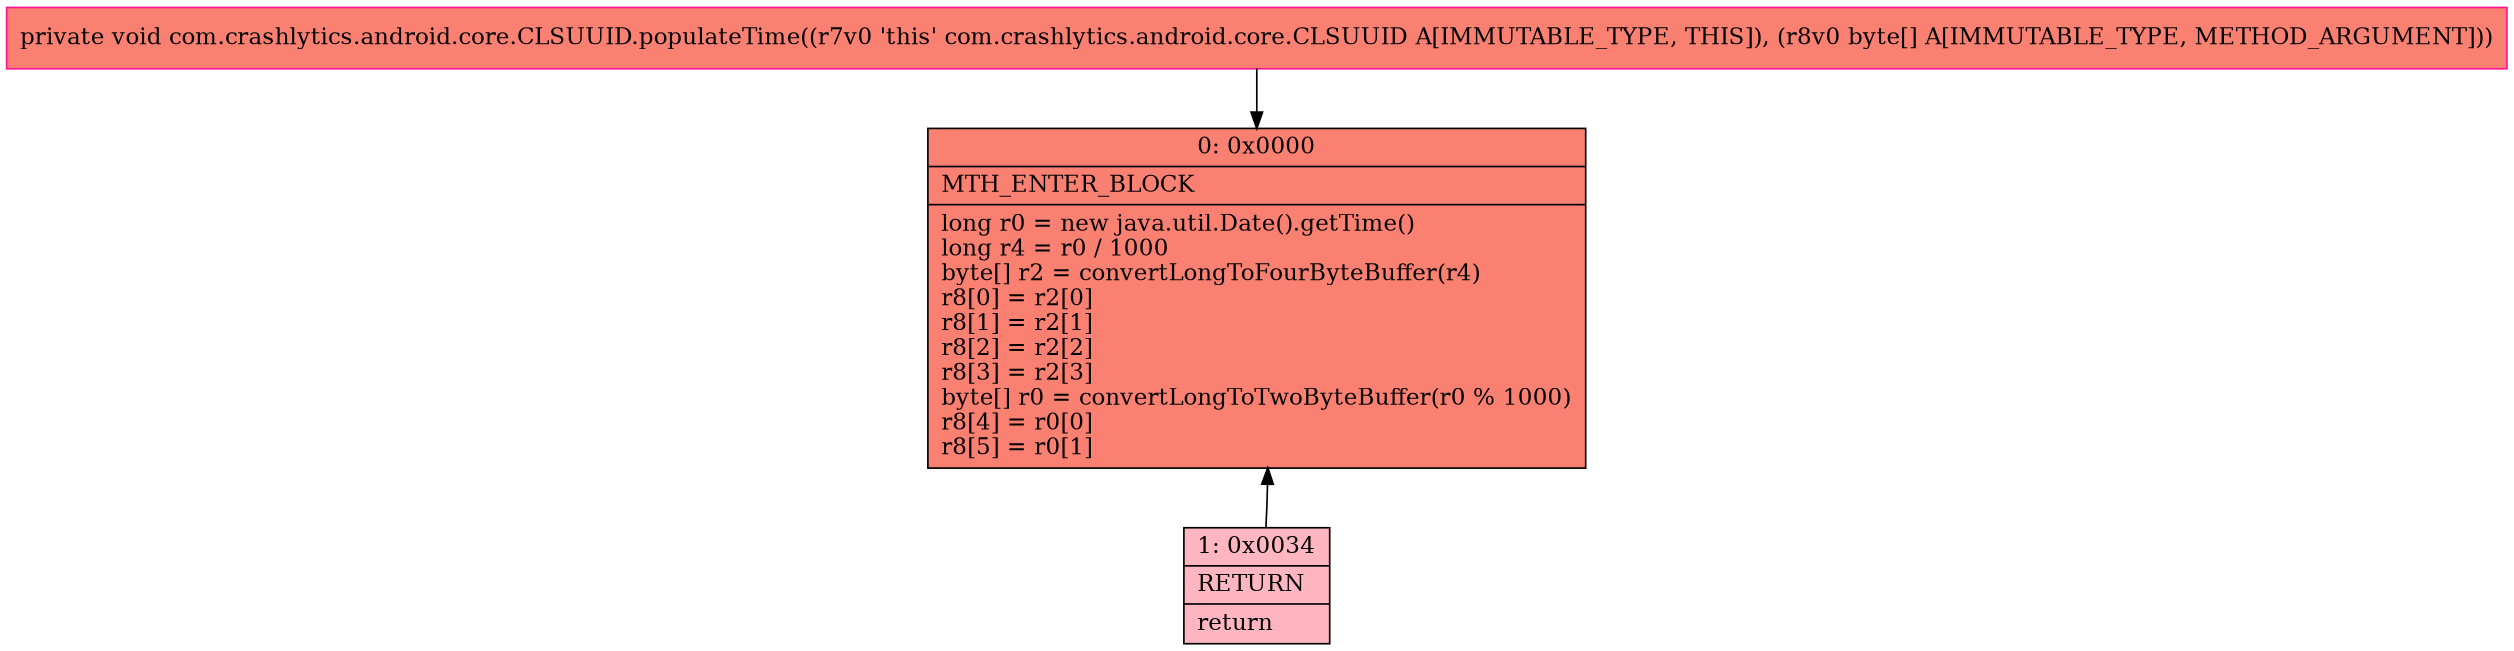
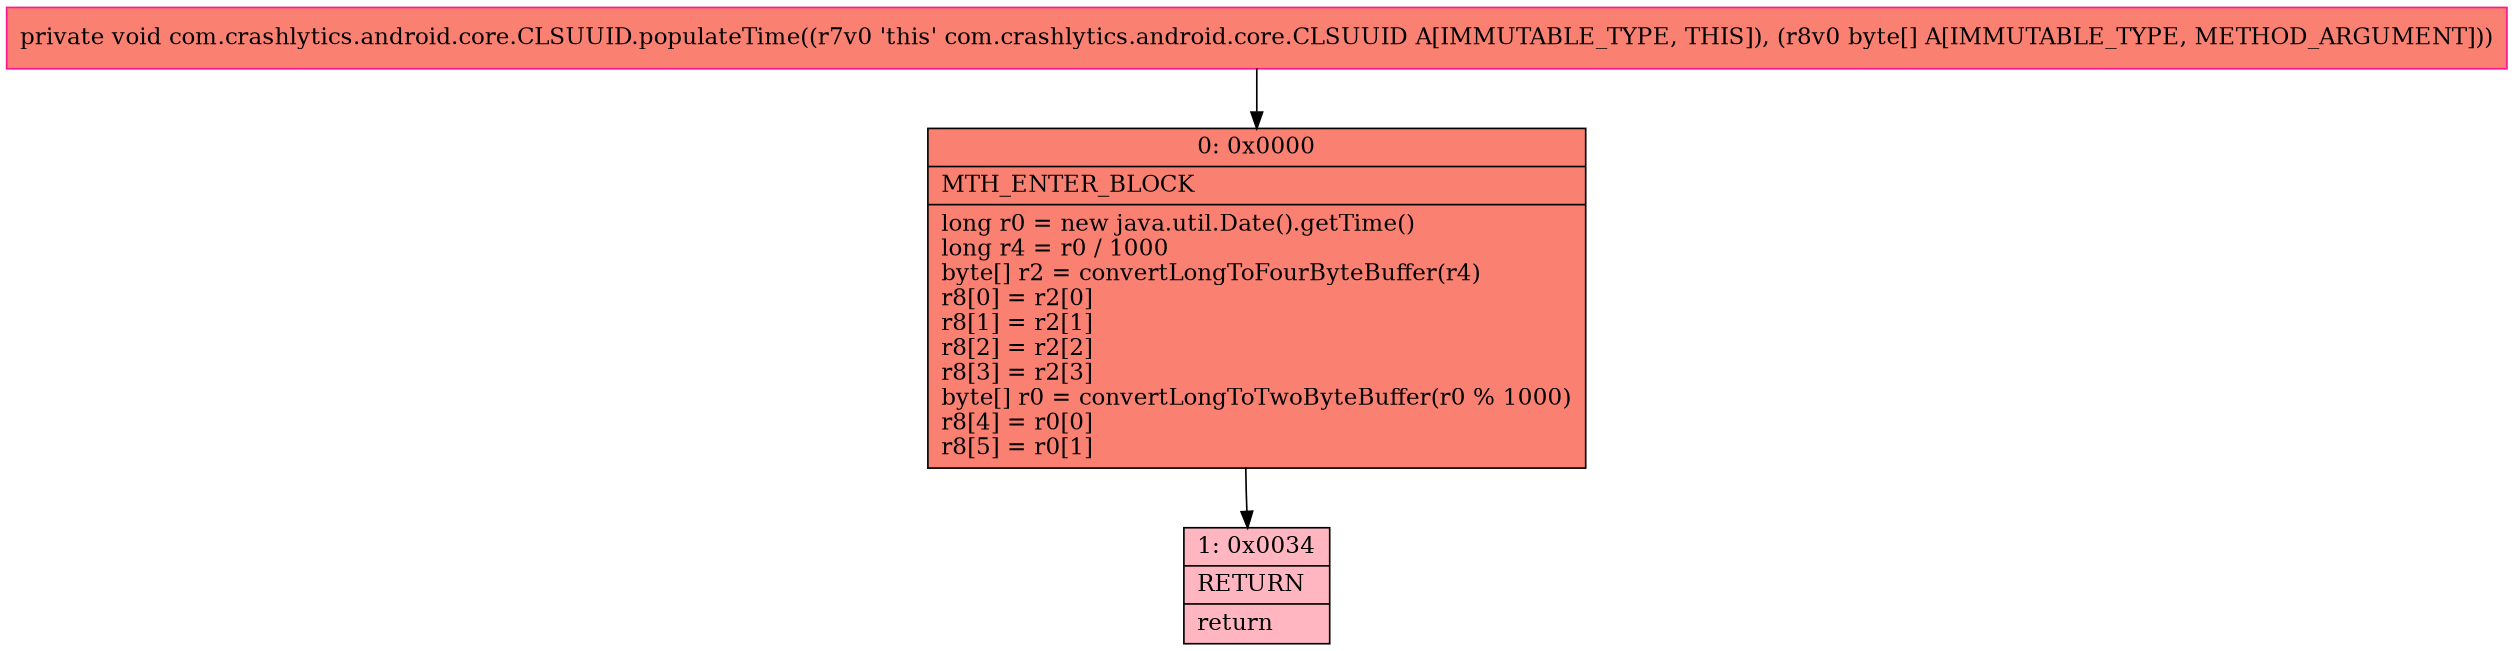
edge "1: 0x0034" -> "0: 0x0000": reversed
